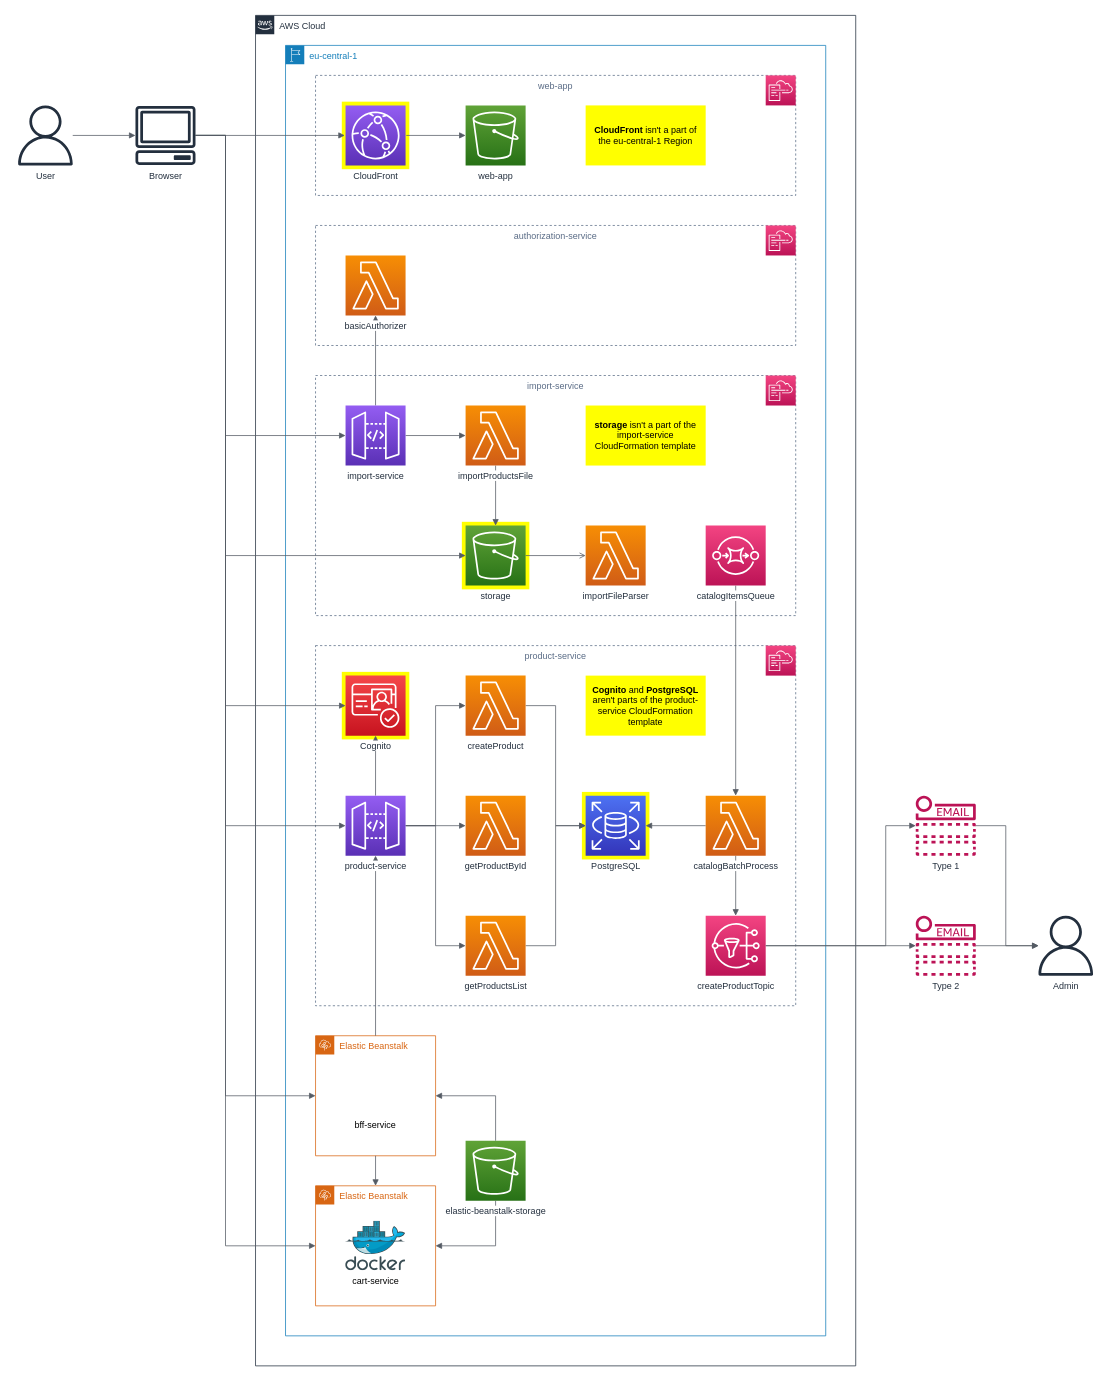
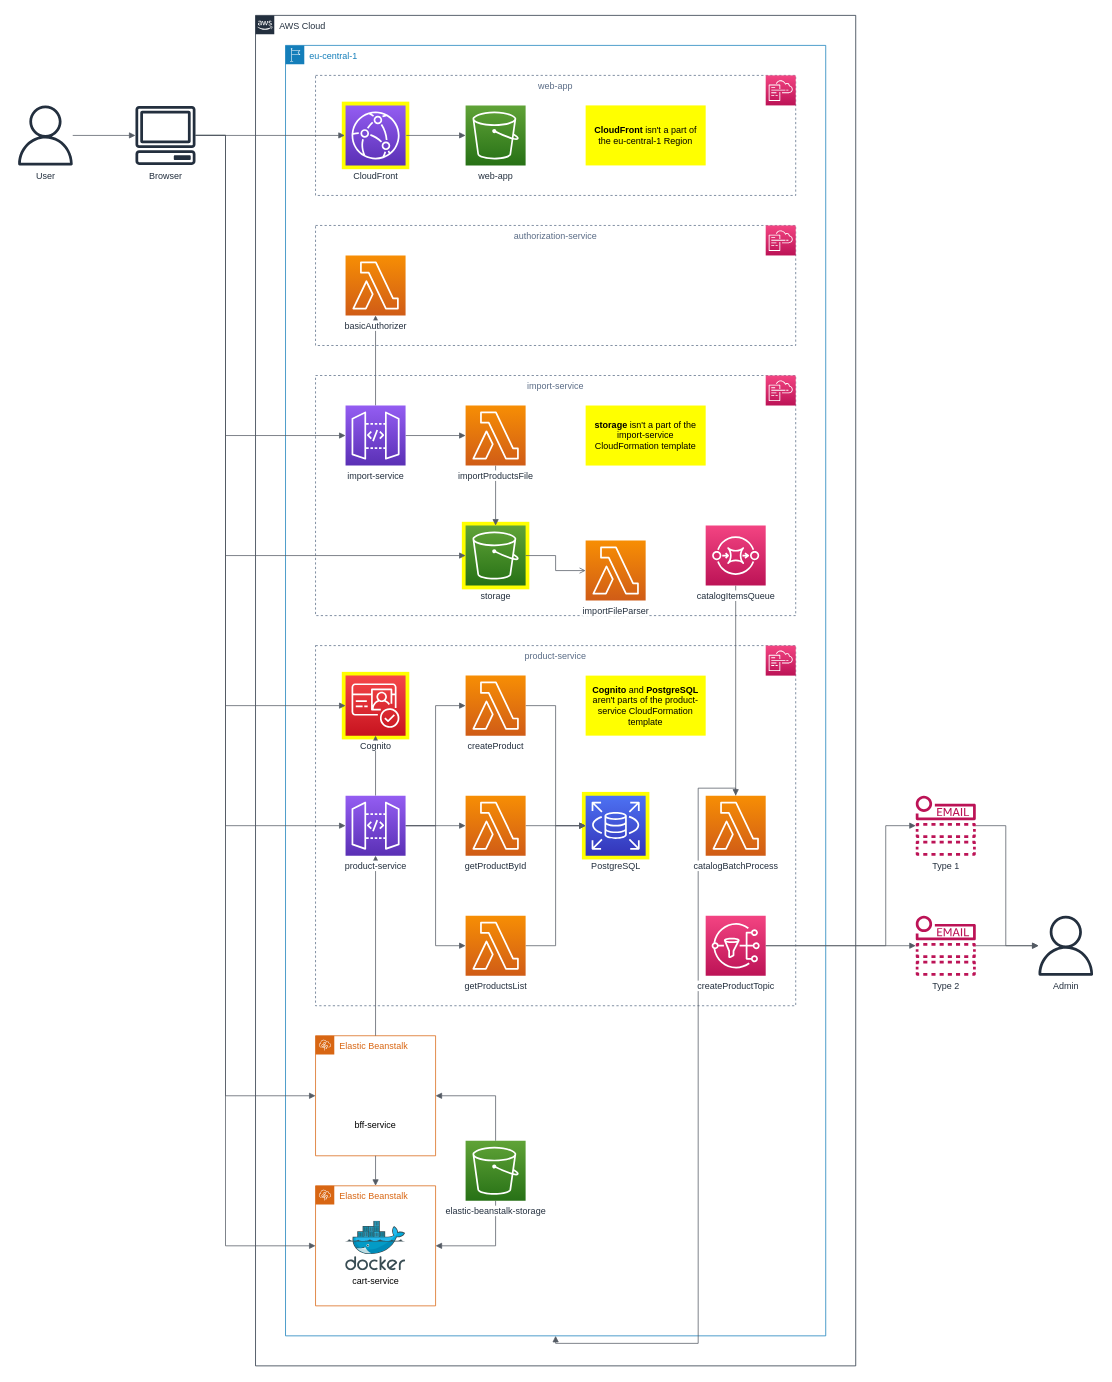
node "importFileParser": moved (615, 555) -> (615, 570)
edge "getProductById" -> "PostgreSQL": added
edge "catalogBatchProcess" -> "PostgreSQL": now "catalogBatchProcess" -> "eu-central-1"
edge "catalogBatchProcess" -> "createProductTopic": removed
